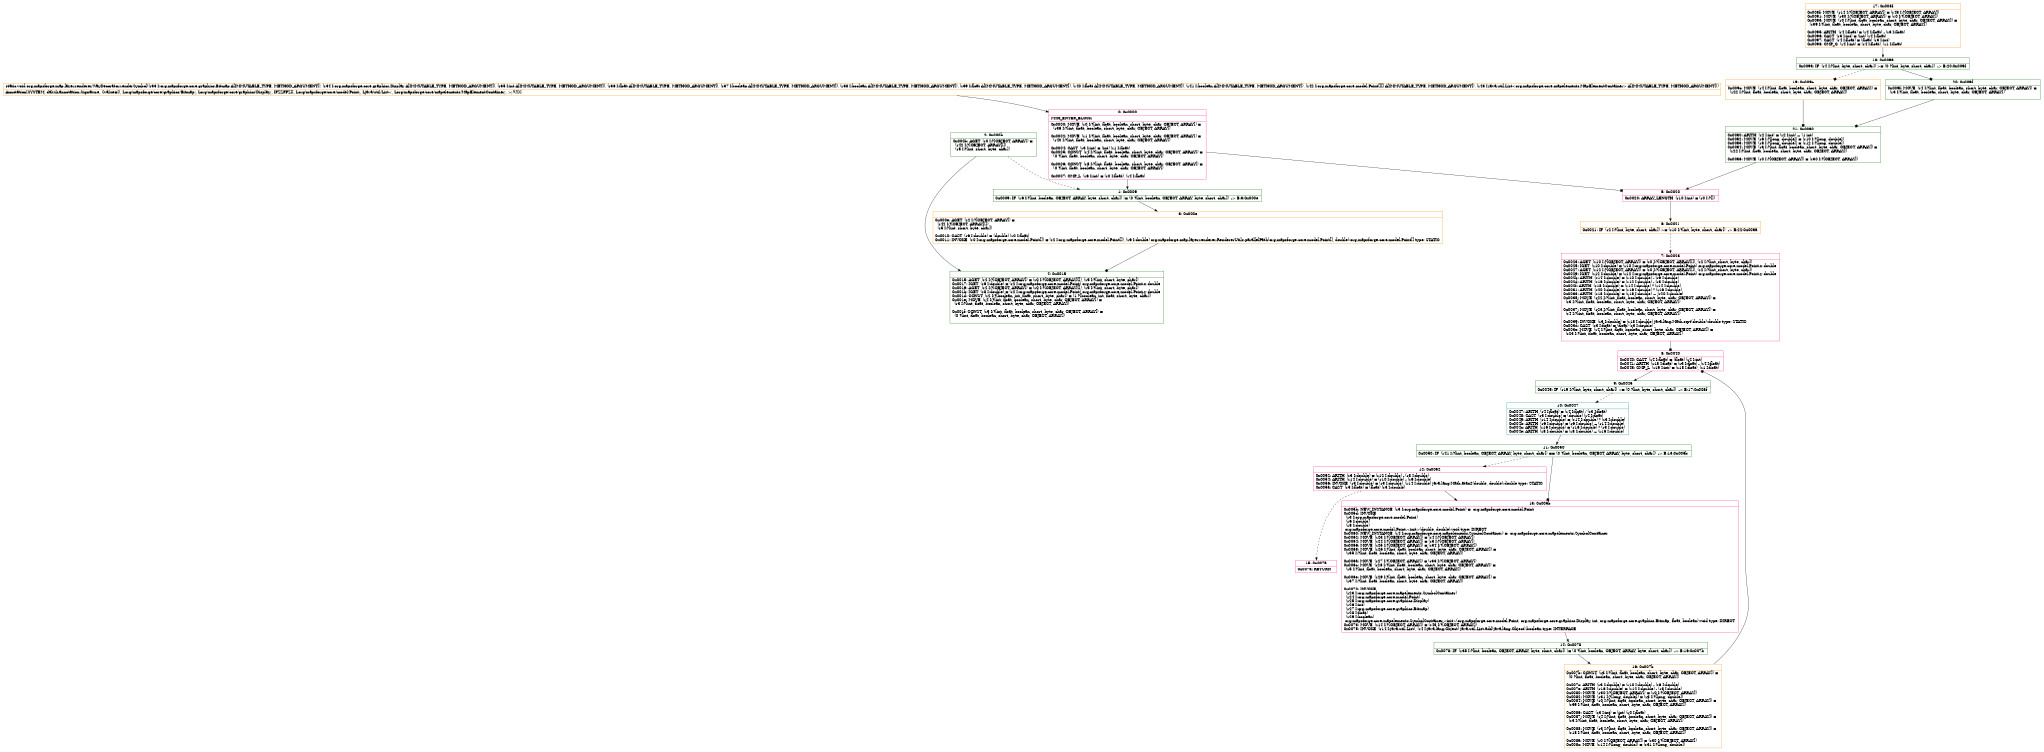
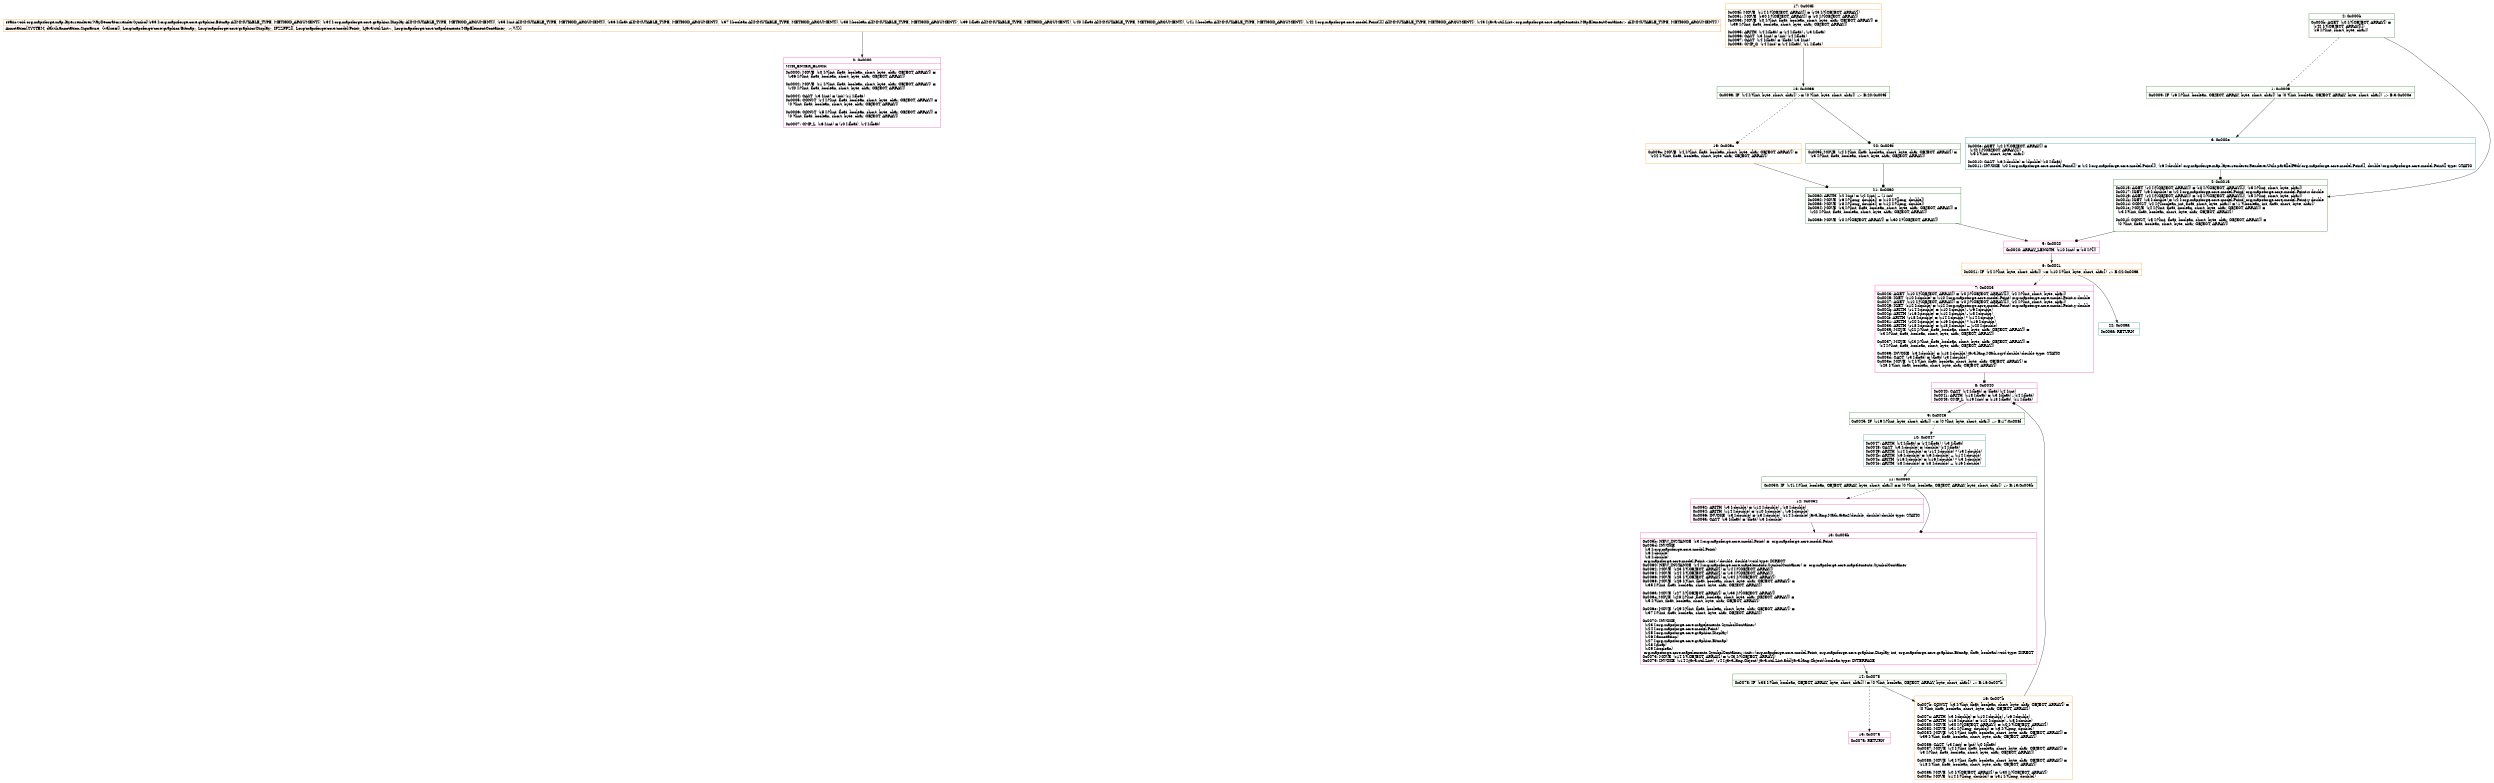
edge "0: 0x0000" -> "5: 0x0020": now "4: 0x0015" -> "5: 0x0020"
edge "0: 0x0000" -> "1: 0x0009": removed
node "3: 0x000e": color darkorange -> teal
node "22: 0x00aa": added
edge "12: 0x0052" -> "15: 0x007a": now "14: 0x0078" -> "15: 0x007a"
node "13: 0x005b": text "(r26 I:int)" -> "(r26 I:annotation)"
